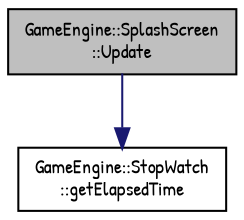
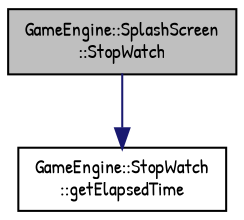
node "GameEngine::SplashScreen ::Update": label "GameEngine::SplashScreen ::Update" -> "GameEngine::SplashScreen ::StopWatch"
